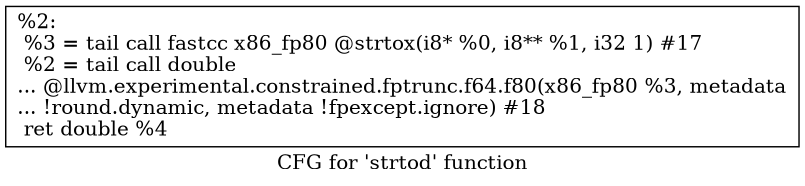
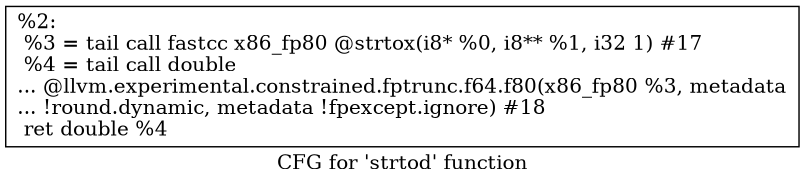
node "%2:": text "%2 = tail call double" -> "%4 = tail call double"
